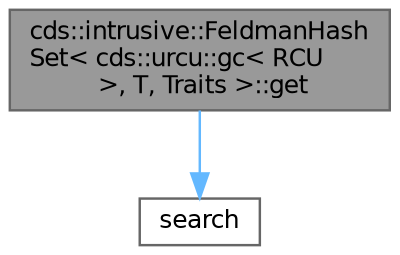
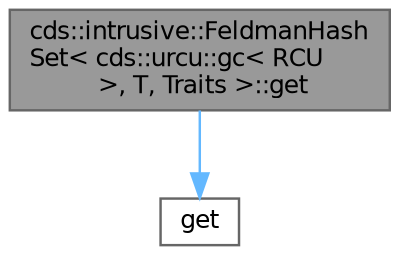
node "search": label "search" -> "get"
